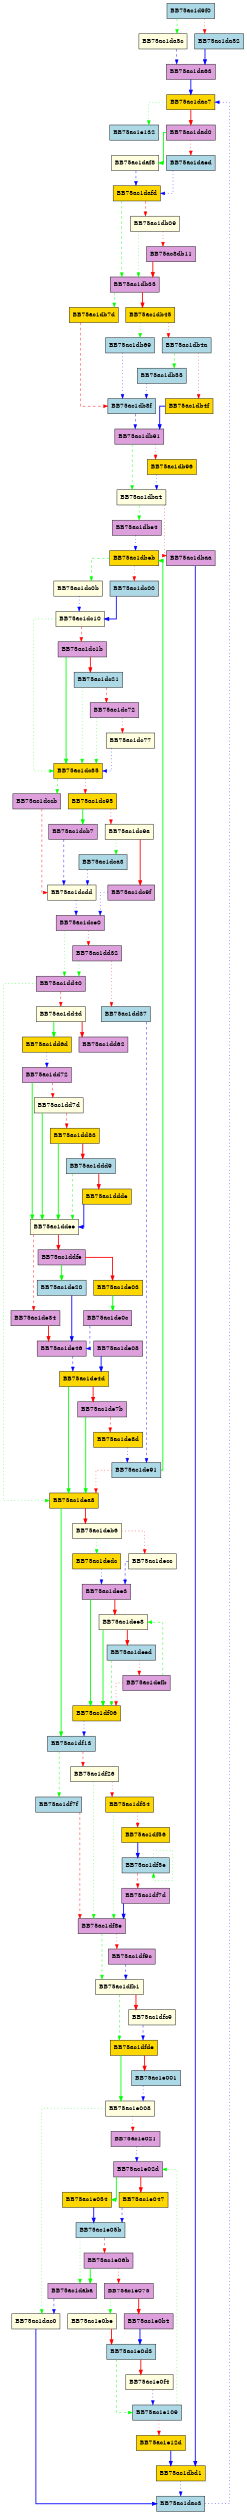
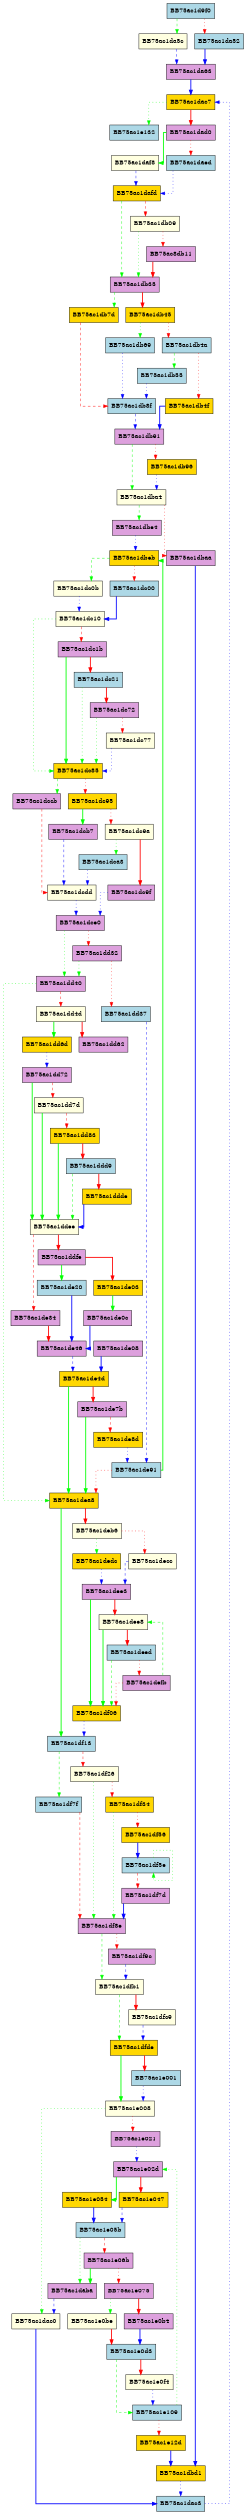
edge "BB75ac1dc21" -> "BB75ac1dc72": style dashed -> bold
edge "BB75ac1de0c" -> "BB75ac1de46": style dashed -> bold
